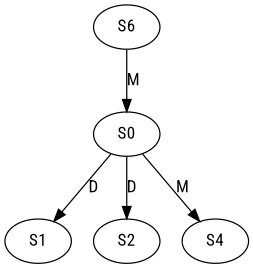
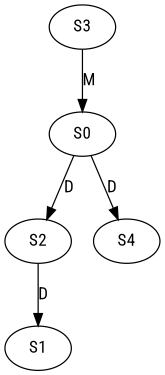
node "S6": label "S6" -> "S3"
edge "S0" -> "S1": now "S2" -> "S1"
edge "S0" -> "S4": label "M" -> "D"
